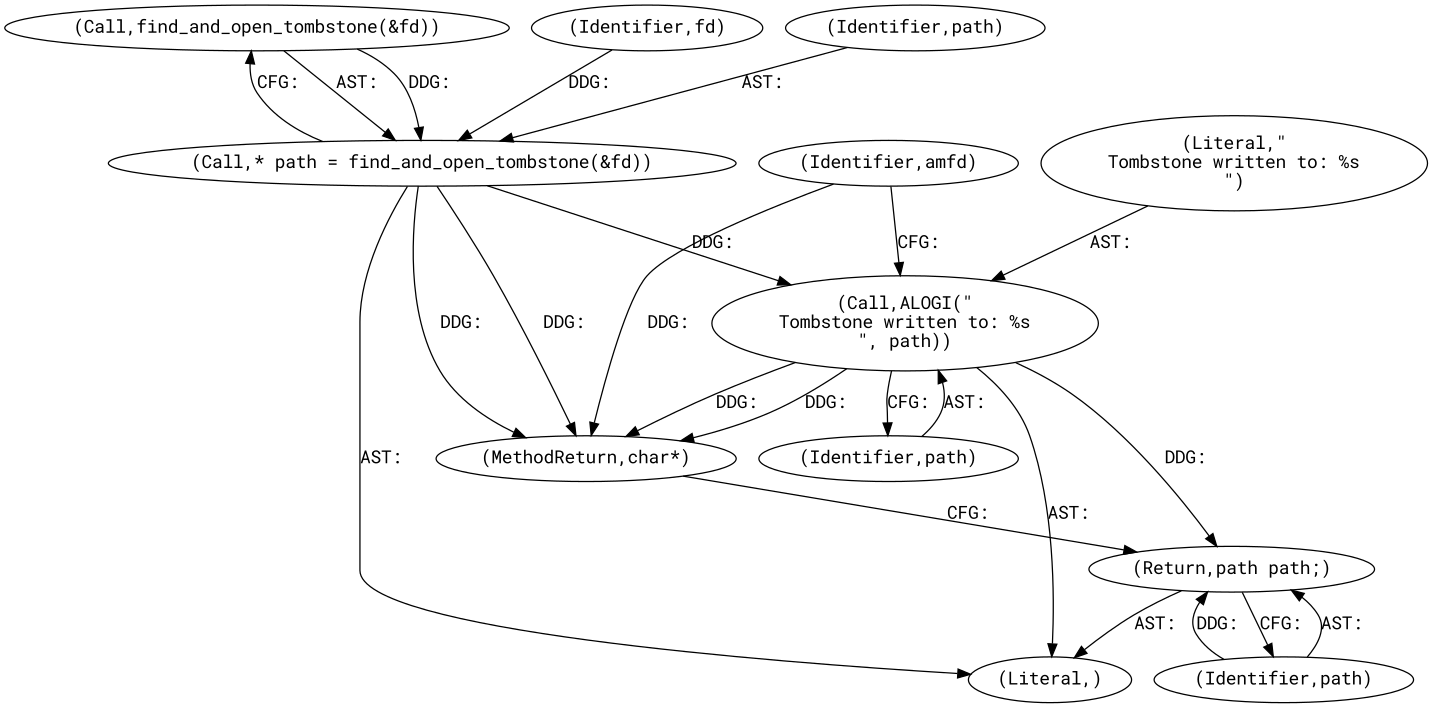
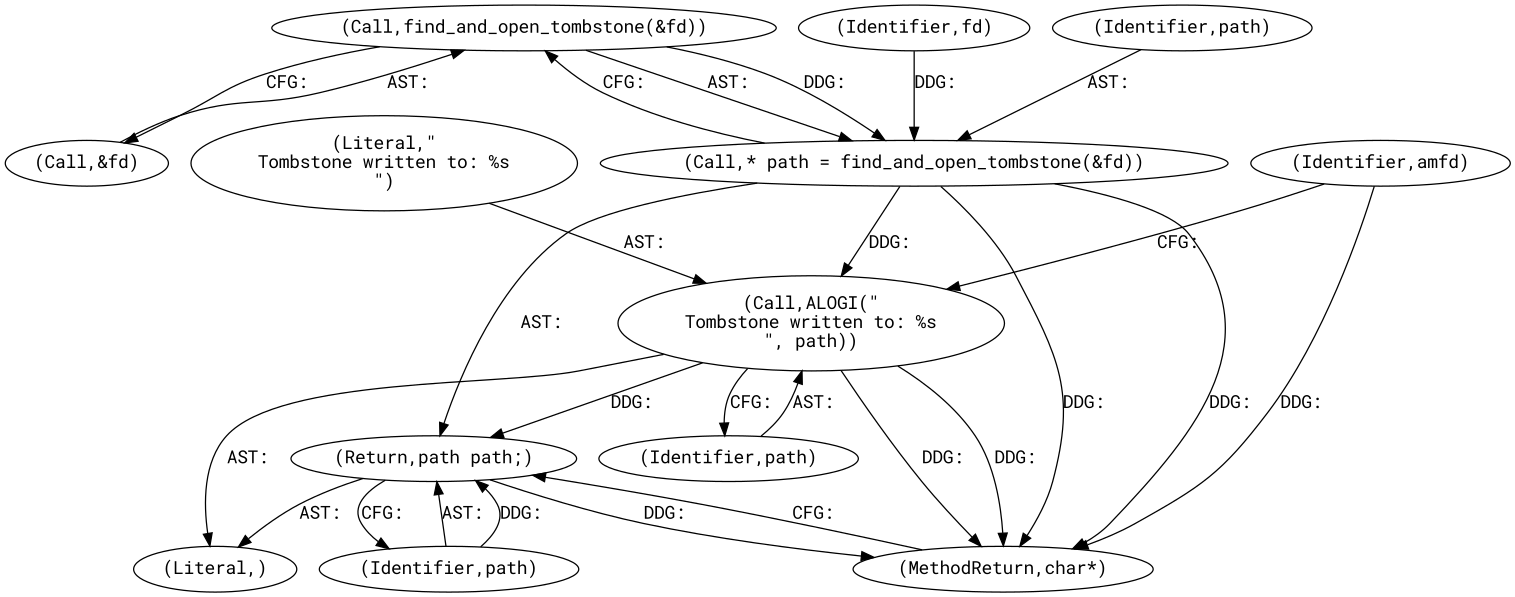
node "(Call,&fd)": added
edge "(Return,path path;)" -> "(MethodReturn,char*)": added, label "DDG:"
edge "(Call,* path = find_and_open_tombstone(&fd))" -> "(Literal,)": now "(Call,* path = find_and_open_tombstone(&fd))" -> "(Return,path path;)"
